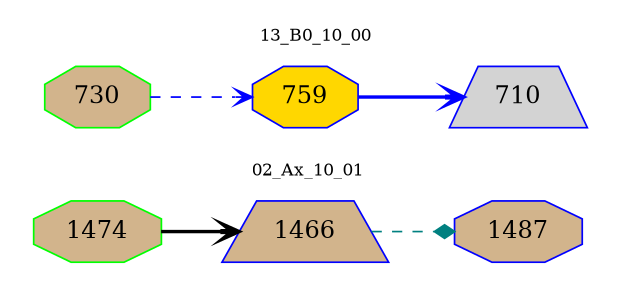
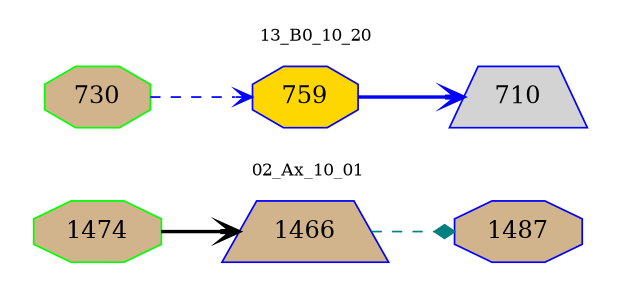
cluster "13_B0_10_00": label "13_B0_10_00" -> "13_B0_10_20"
